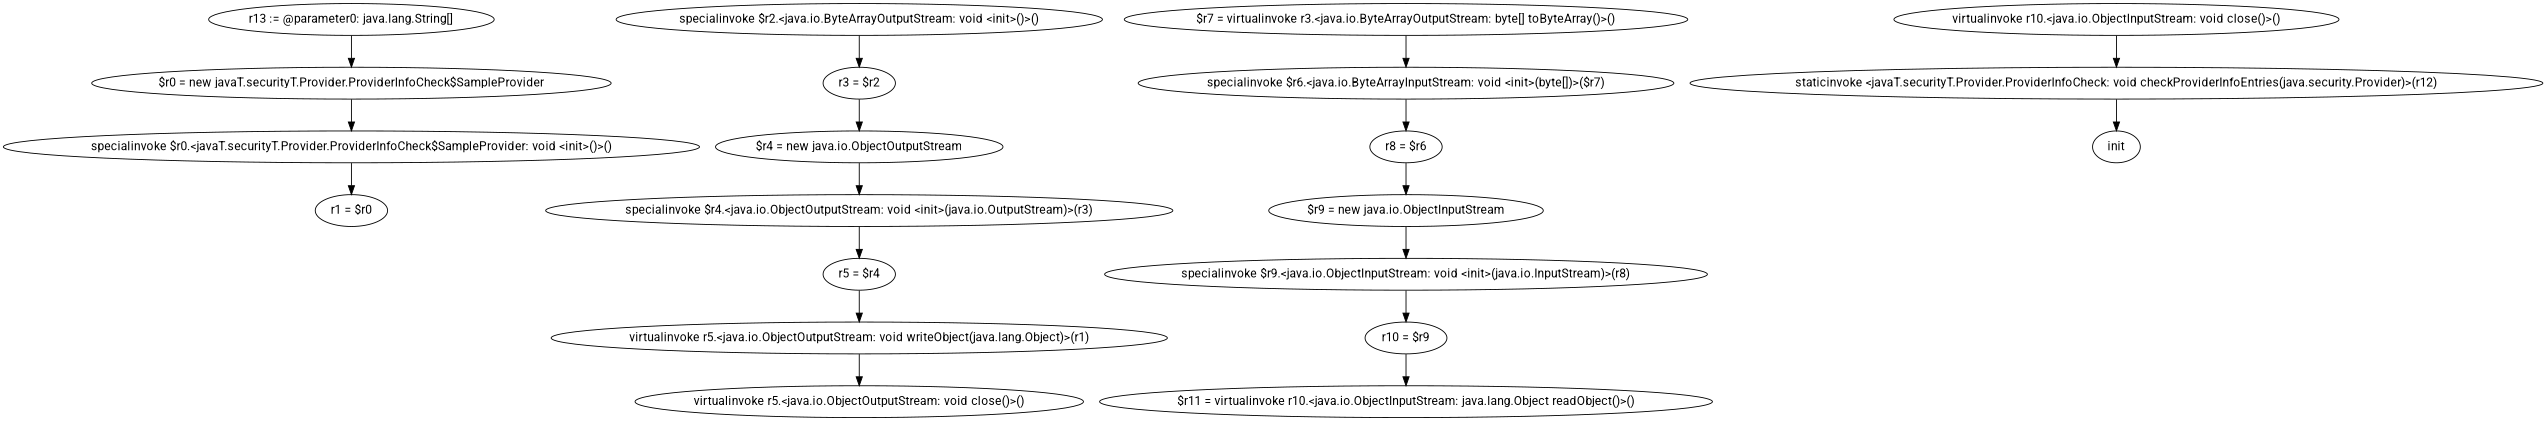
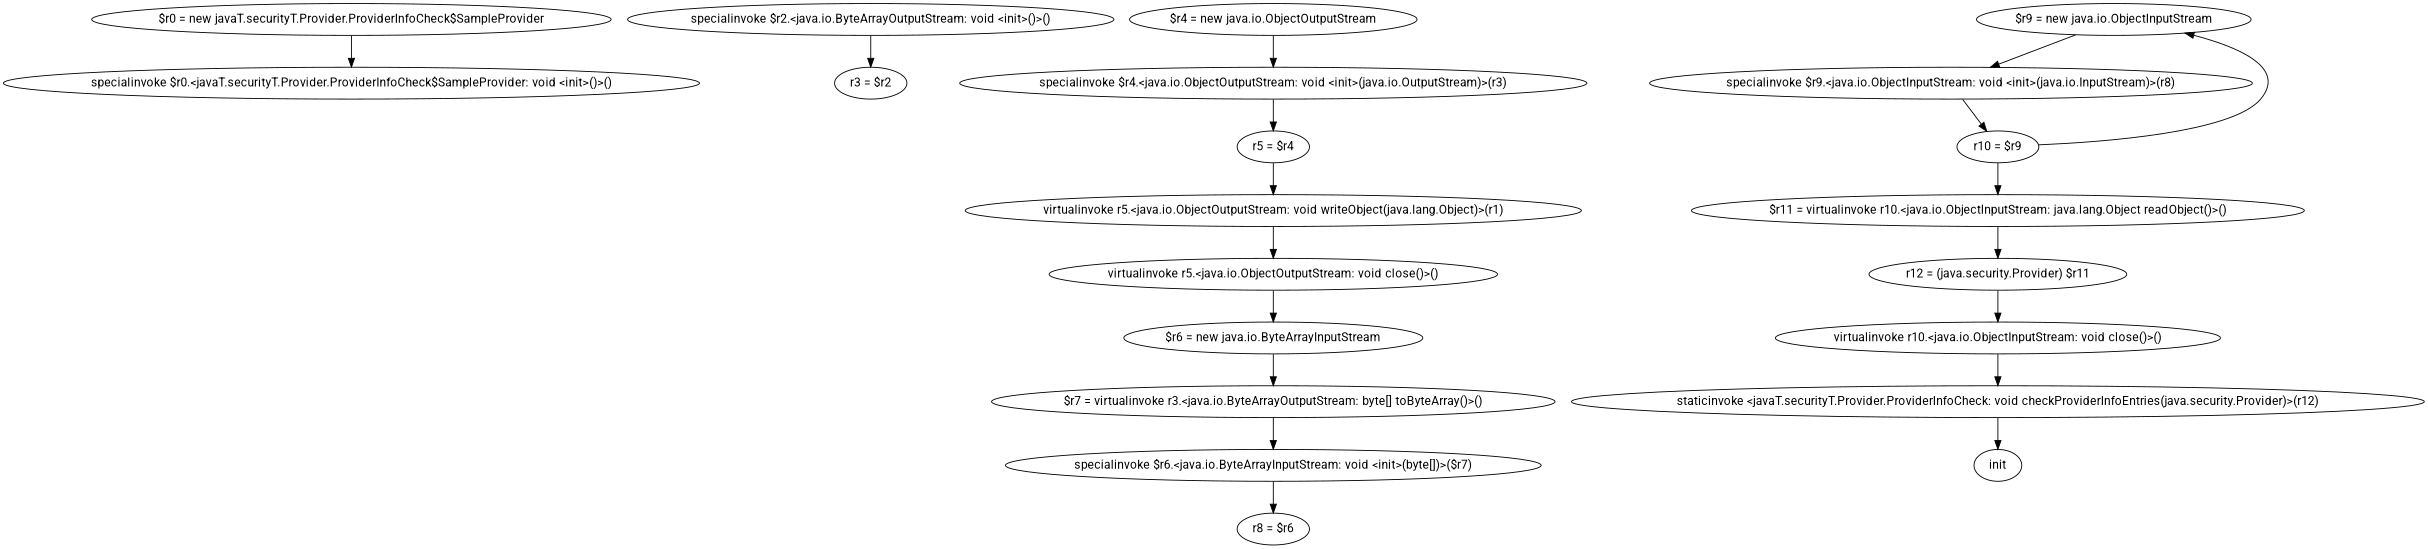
node "r13 := @parameter0: java.lang.String[]": removed
edge "r3 = $r2" -> "$r4 = new java.io.ObjectOutputStream": removed
edge "r8 = $r6" -> "$r9 = new java.io.ObjectInputStream": now "r10 = $r9" -> "$r9 = new java.io.ObjectInputStream"
node "r1 = $r0": removed
node "r12 = (java.security.Provider) $r11": added
node "$r6 = new java.io.ByteArrayInputStream": added
